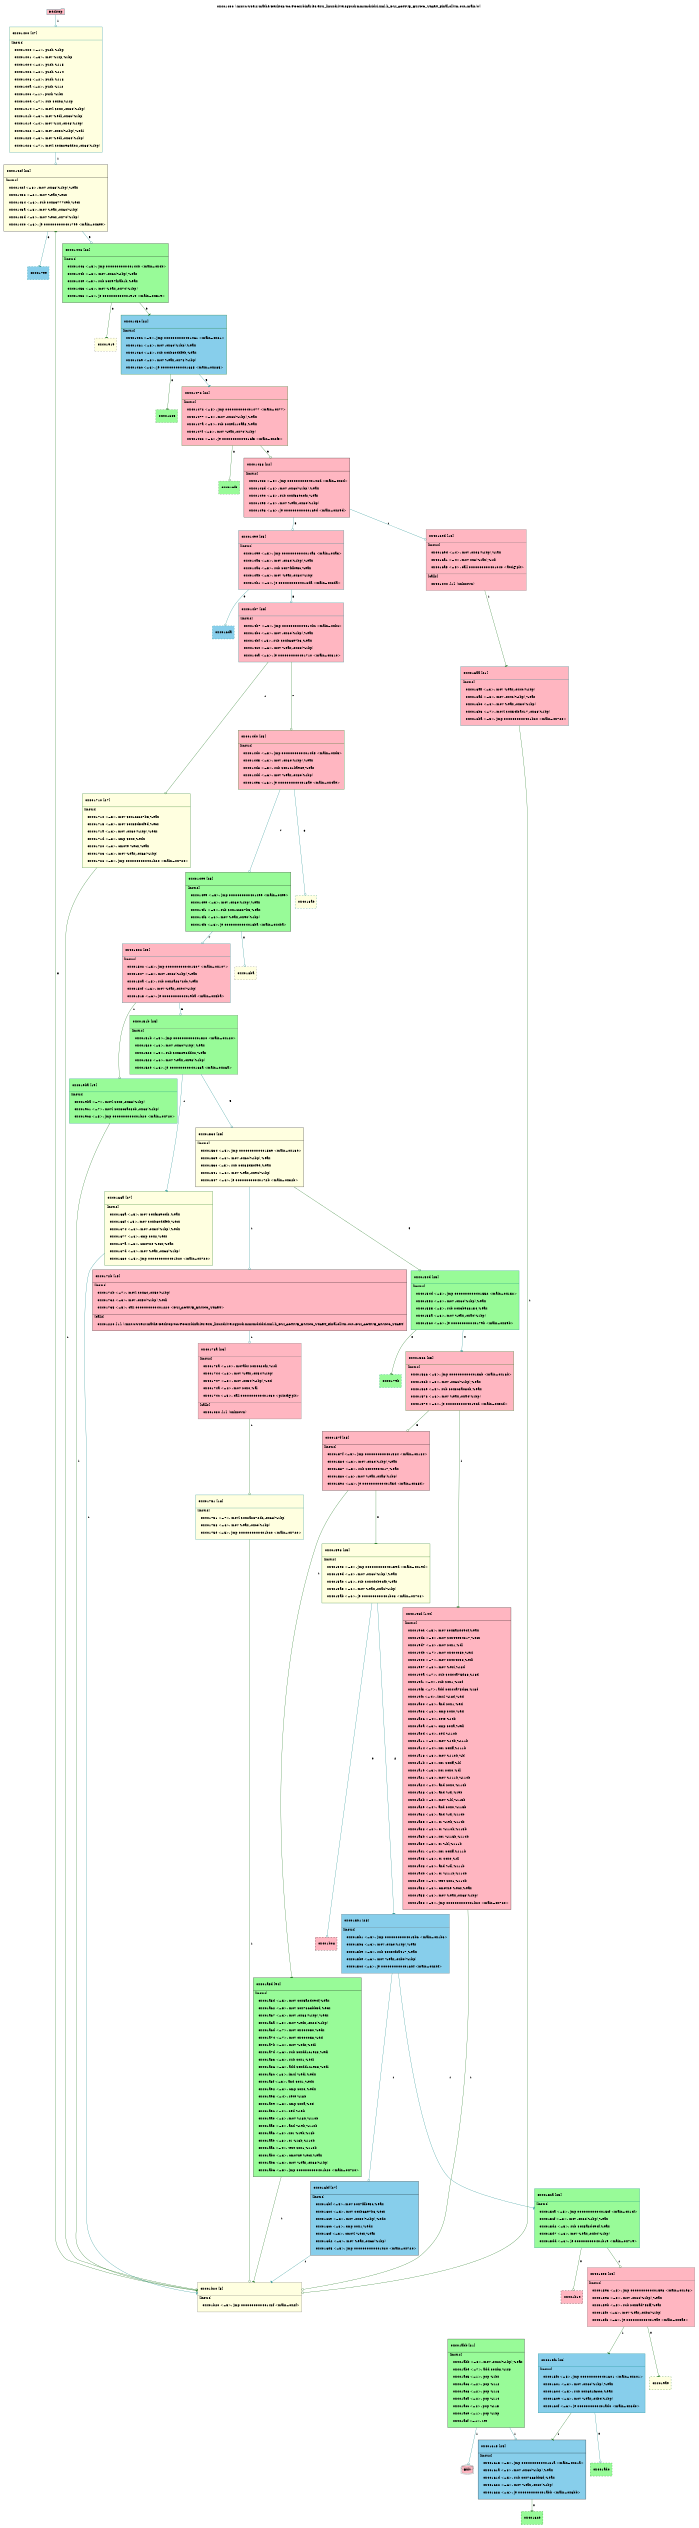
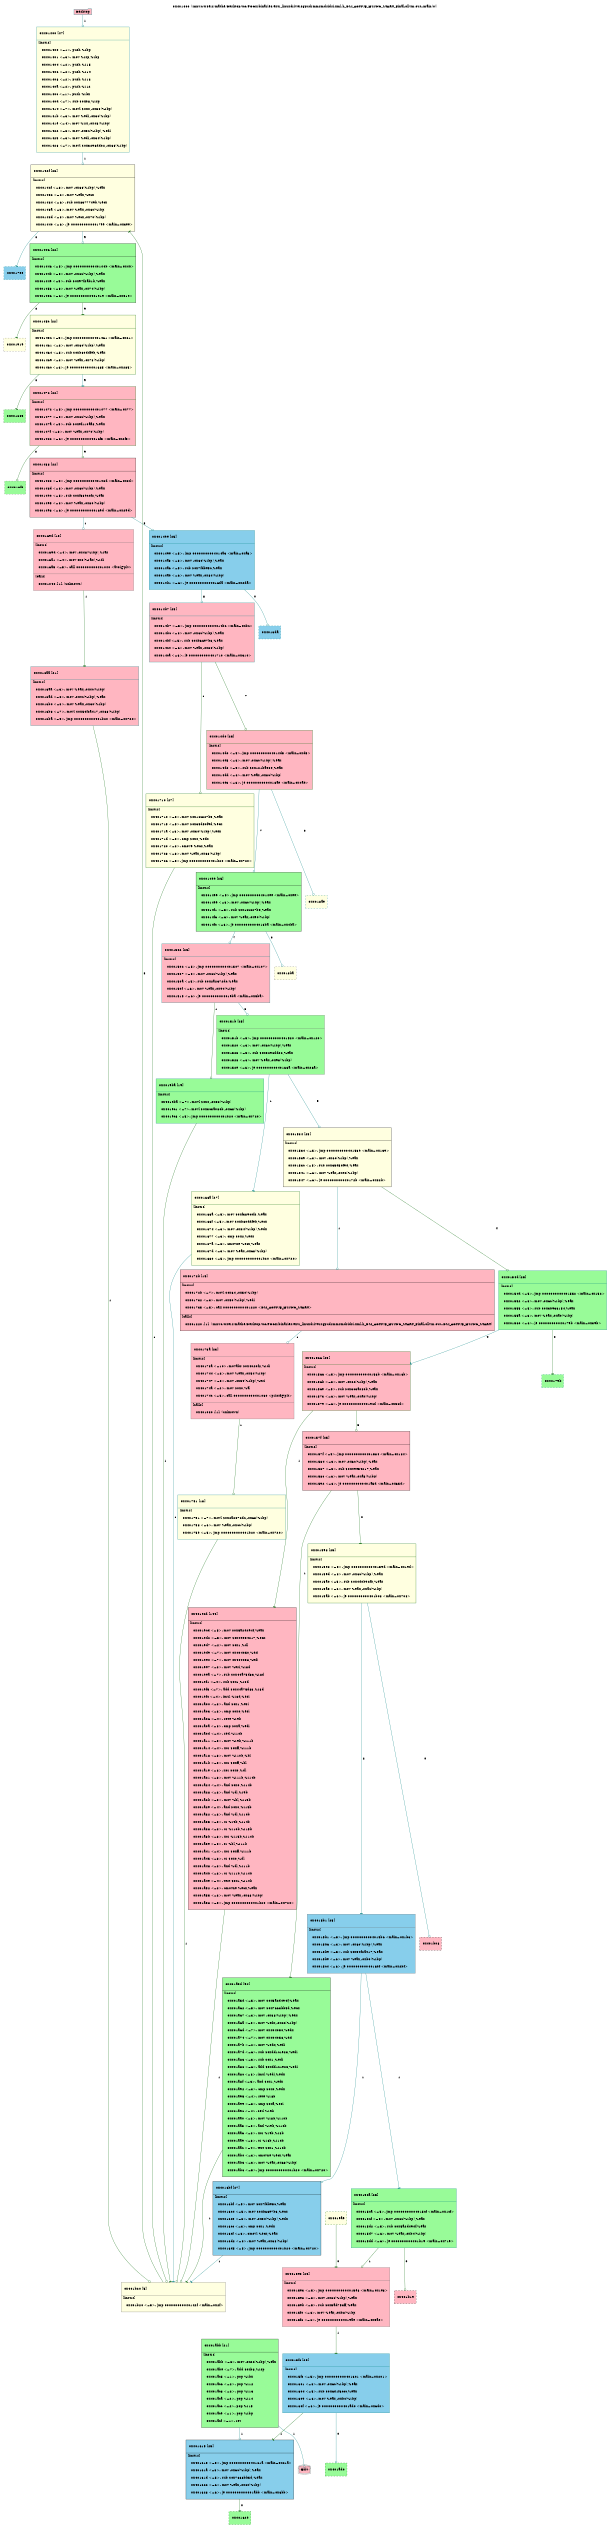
node "0x40145c [22]": fillcolor skyblue -> lightyellow
node "0x40149e [25]": fillcolor lightpink -> skyblue
edge "0x4015e3 [25]" -> "0x4019ae": reversed
